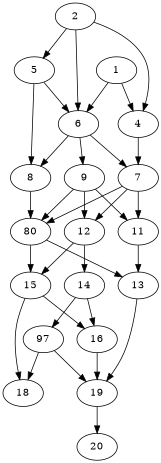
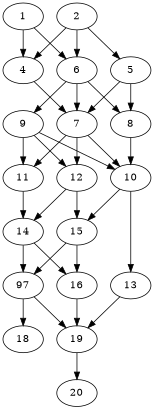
edge "5" -> "6": now "5" -> "7"
node "80": label "80" -> "10"
edge "11" -> "13": now "11" -> "14"
edge "15" -> "18": now "15" -> "97"
